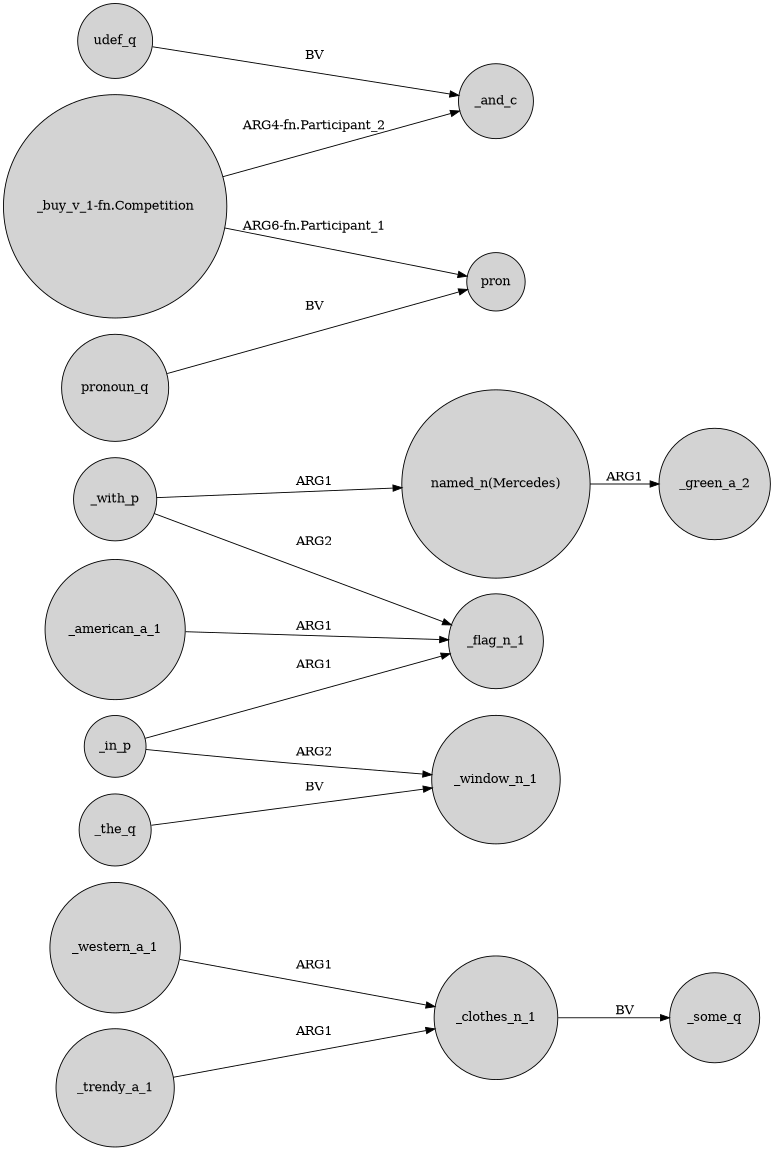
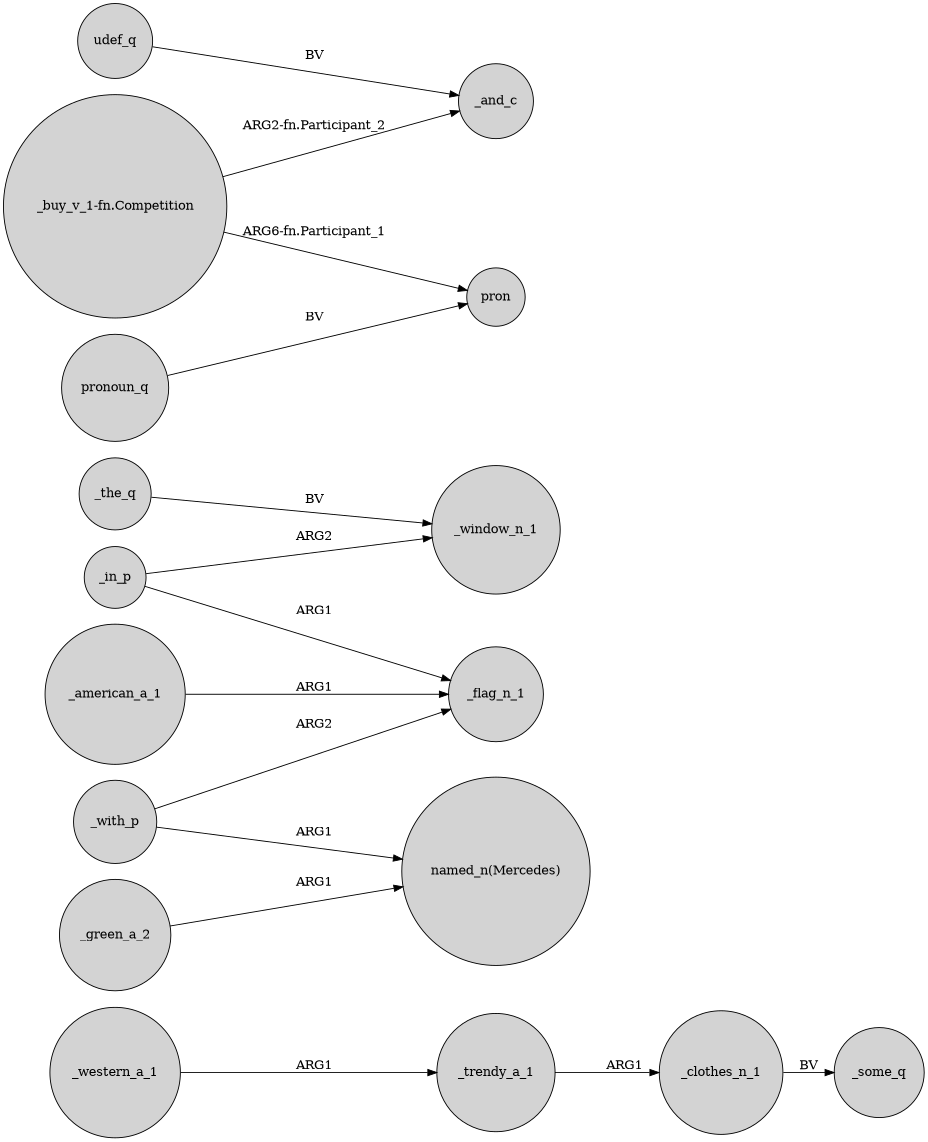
edge "_buy_v_1-fn.Competition" -> "_and_c": label "ARG4-fn.Participant_2" -> "ARG2-fn.Participant_2"
edge "named_n(Mercedes)" -> "_green_a_2": reversed
edge "_western_a_1" -> "_clothes_n_1": now "_western_a_1" -> "_trendy_a_1"
